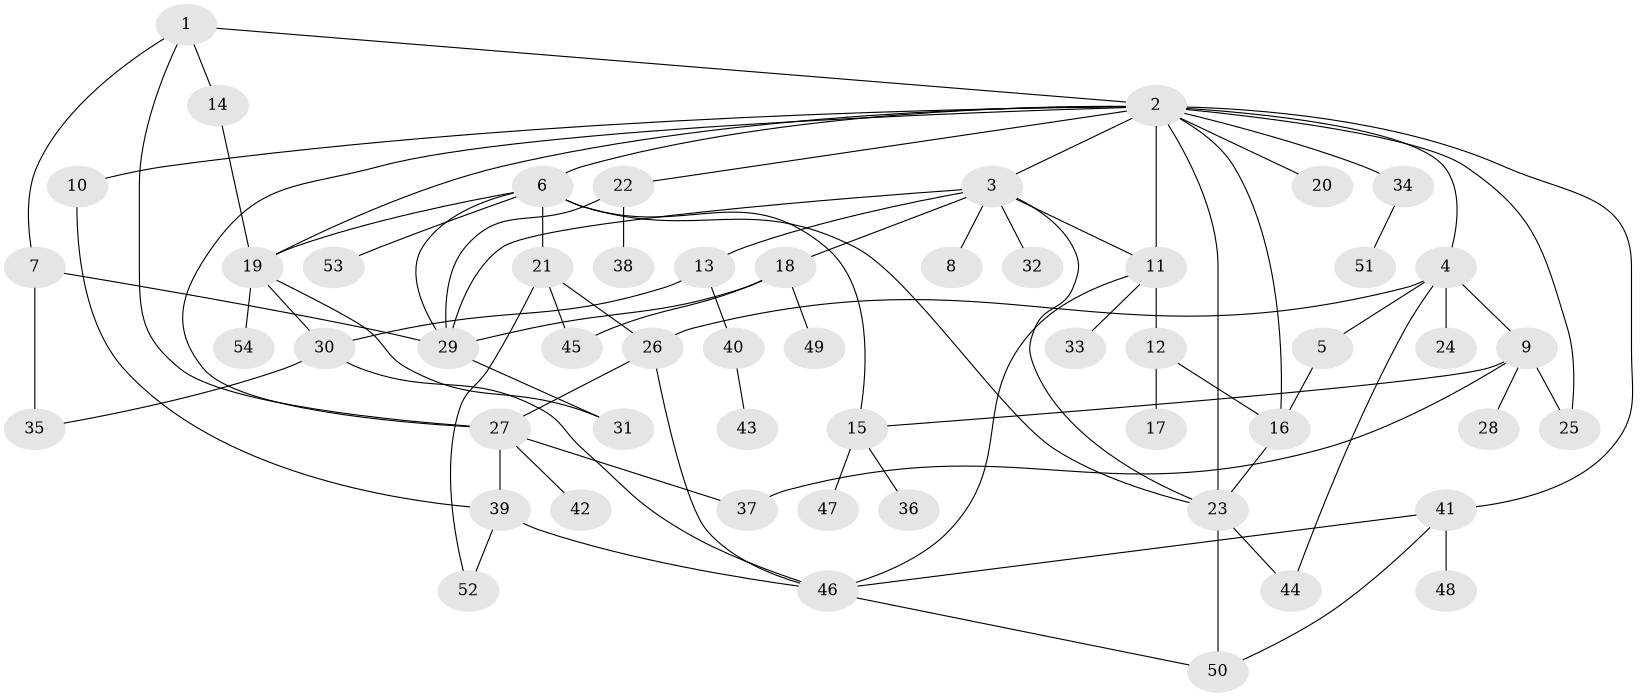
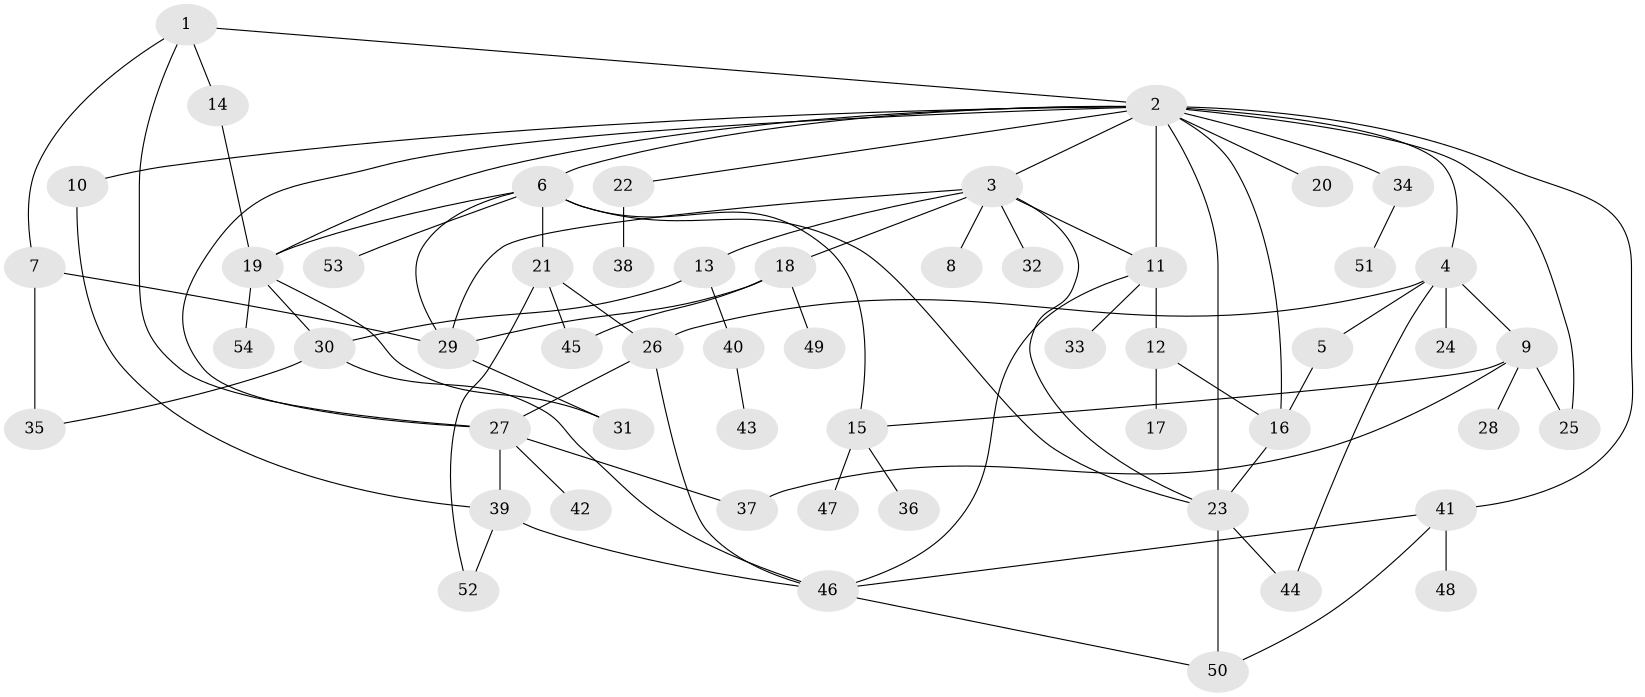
edge "22" -- "29": removed
